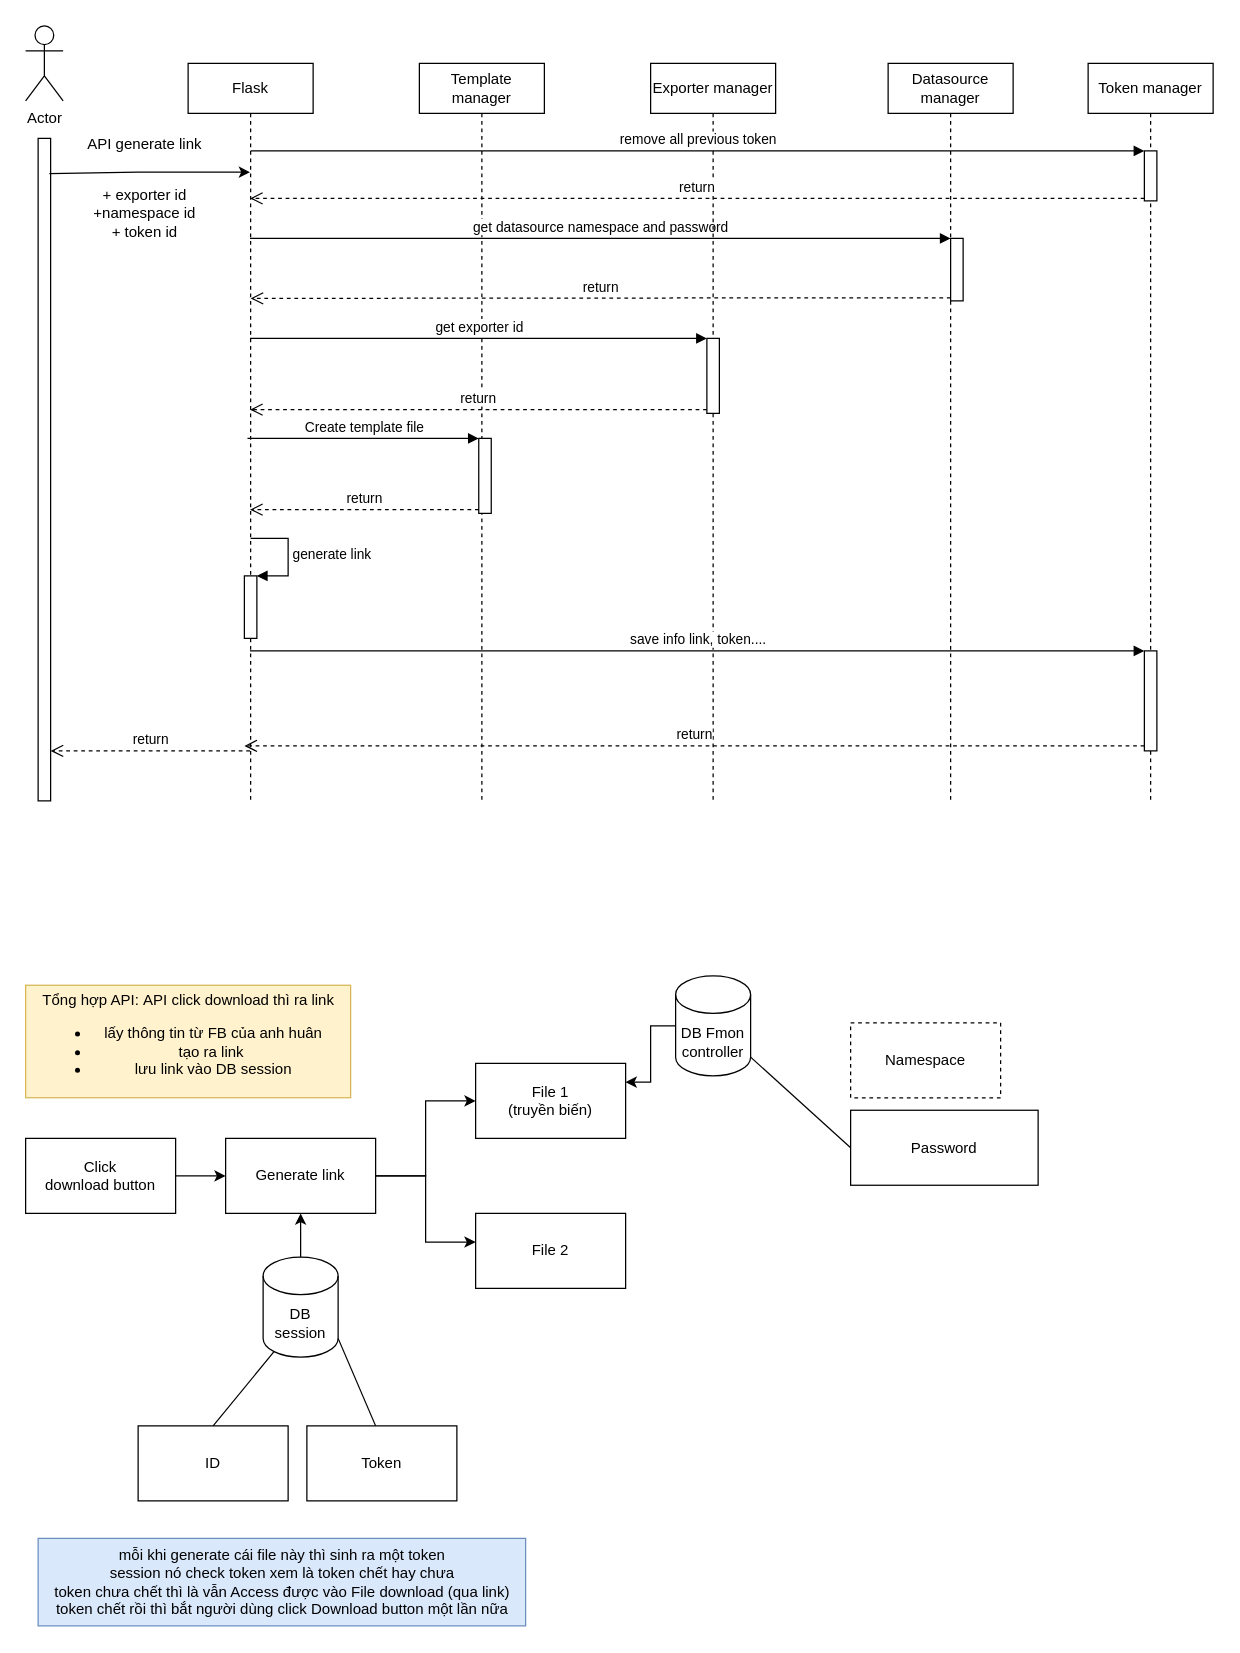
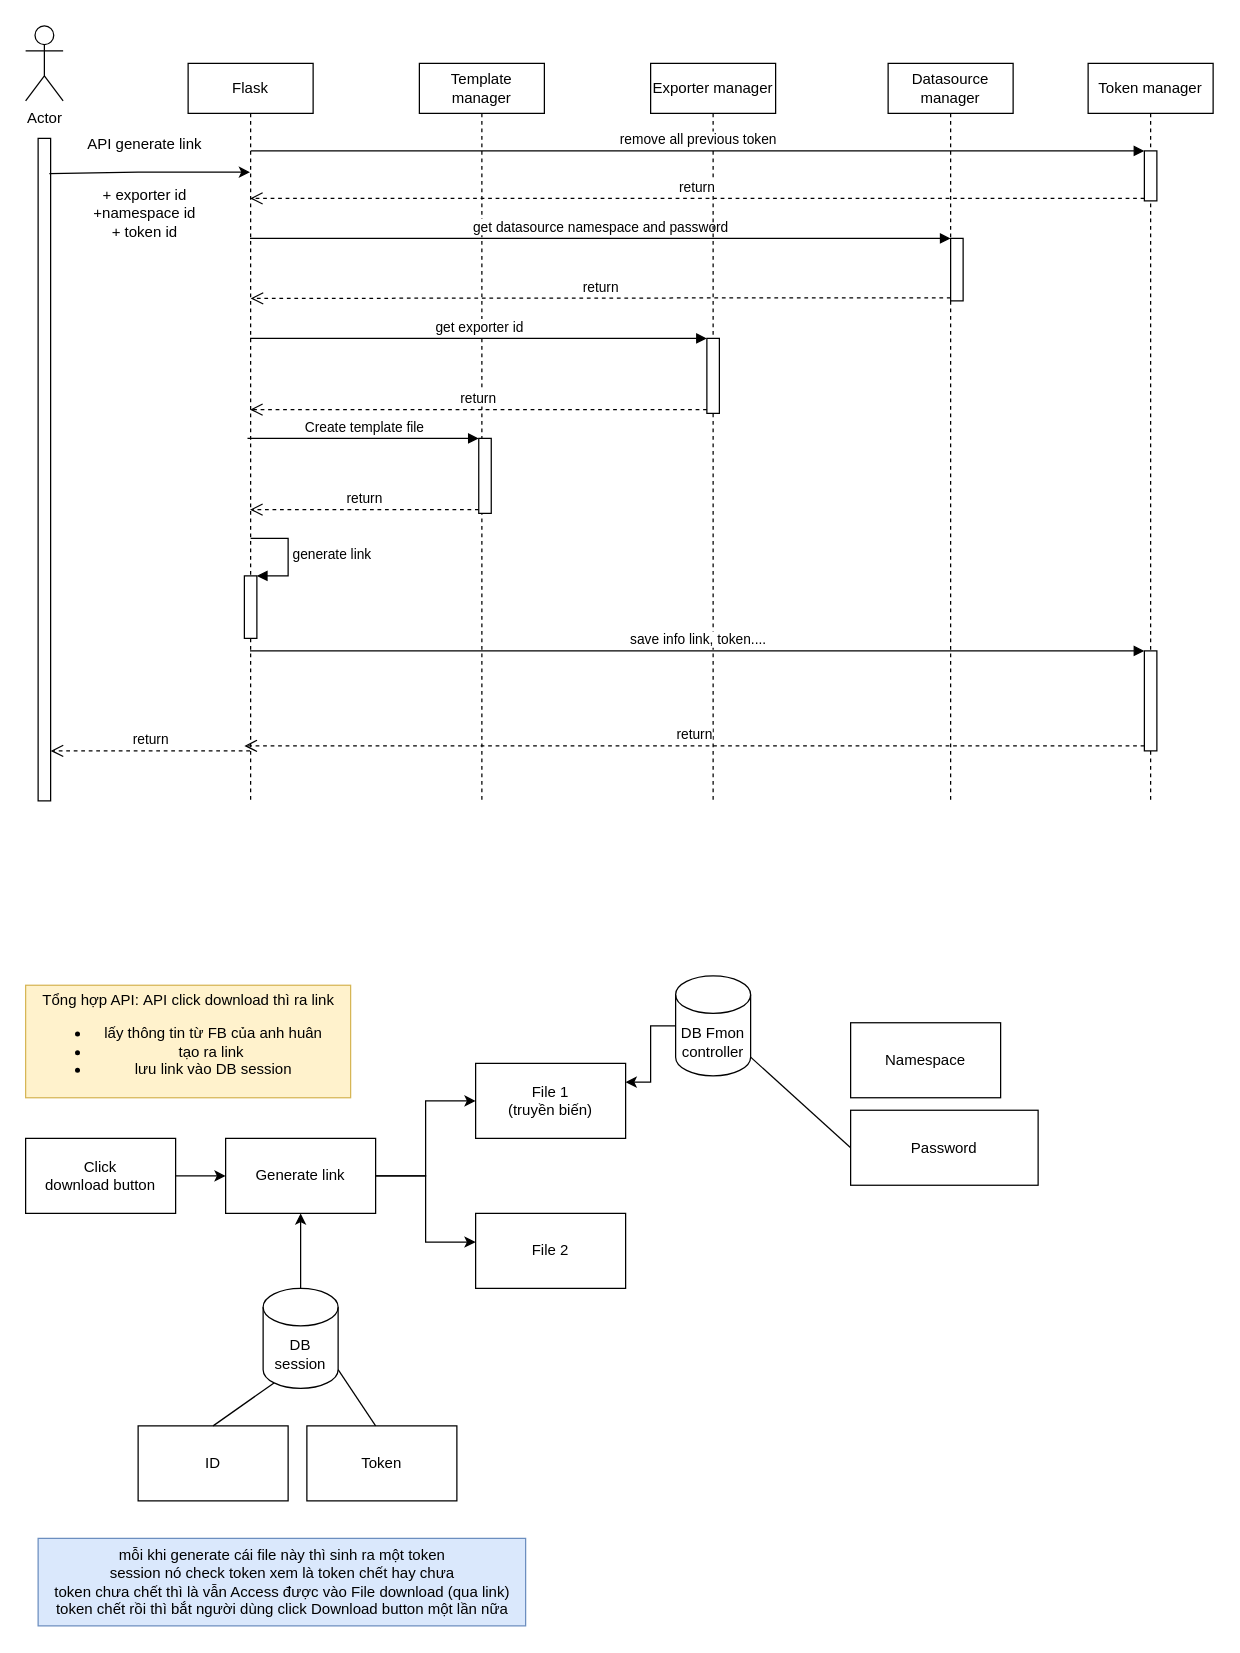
node "Namespace": style dashed -> solid
node "DB session": moved (301, 1307) -> (301, 1338)
